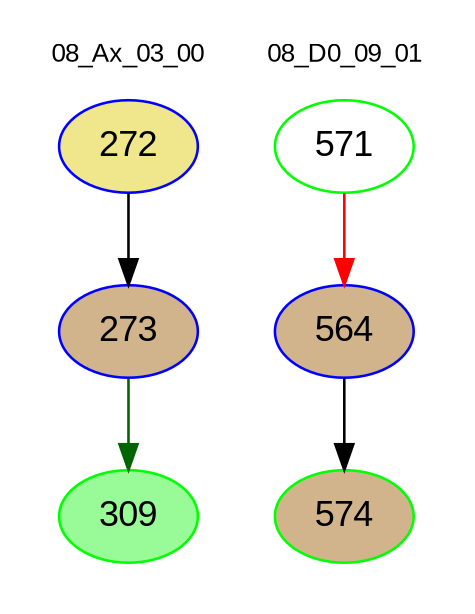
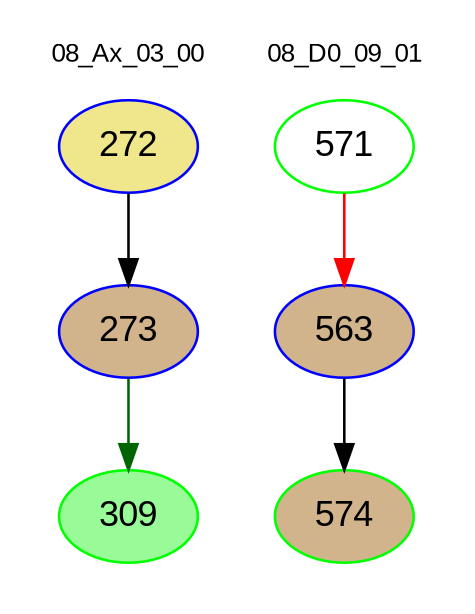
node "564": label "564" -> "563"
